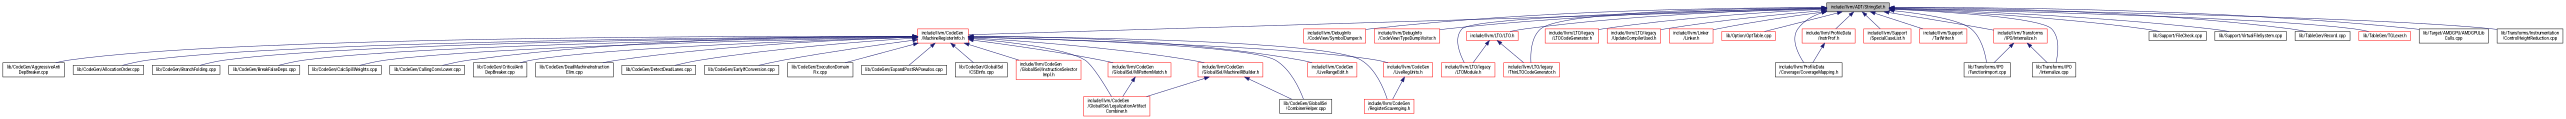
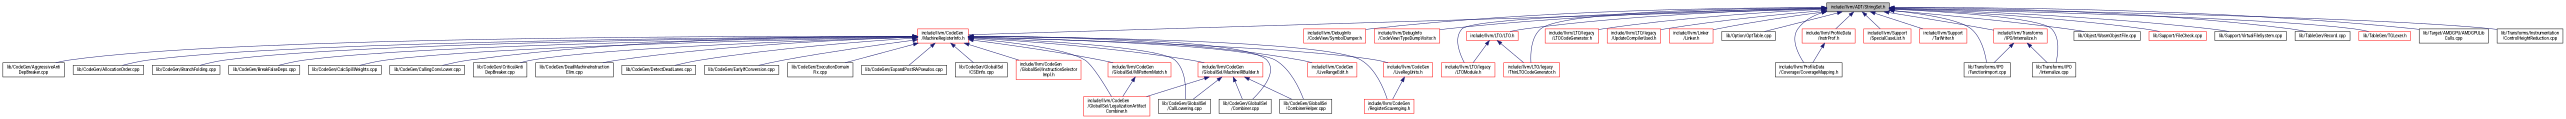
node "lib/Option/OptTable.cpp": color red -> black
node "lib/Object/WasmObjectFile.cpp": added
node "lib/Support/FileCheck.cpp": color black -> red
node "lib/CodeGen/GlobalISel /CallLowering.cpp": added
node "lib/CodeGen/GlobalISel /Combiner.cpp": added
